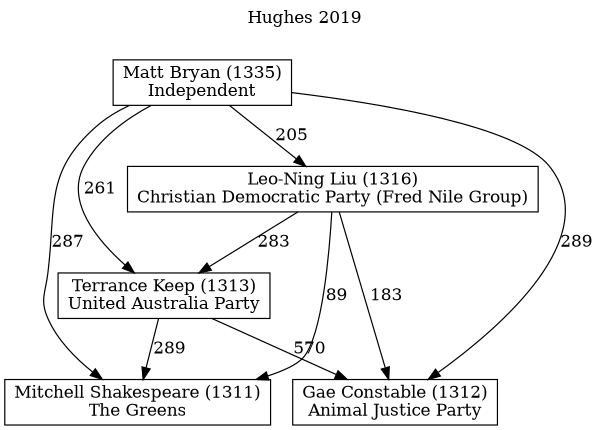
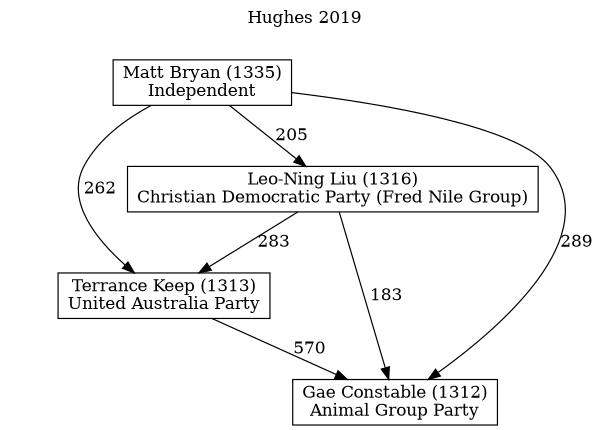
edge "Matt Bryan (1335) Independent" -> "Terrance Keep (1313) United Australia Party": label "261" -> "262"
node "Mitchell Shakespeare (1311) The Greens": removed
node "Gae Constable (1312) Animal Justice Party": label "Gae Constable (1312) Animal Justice Party" -> "Gae Constable (1312) Animal Group Party"
